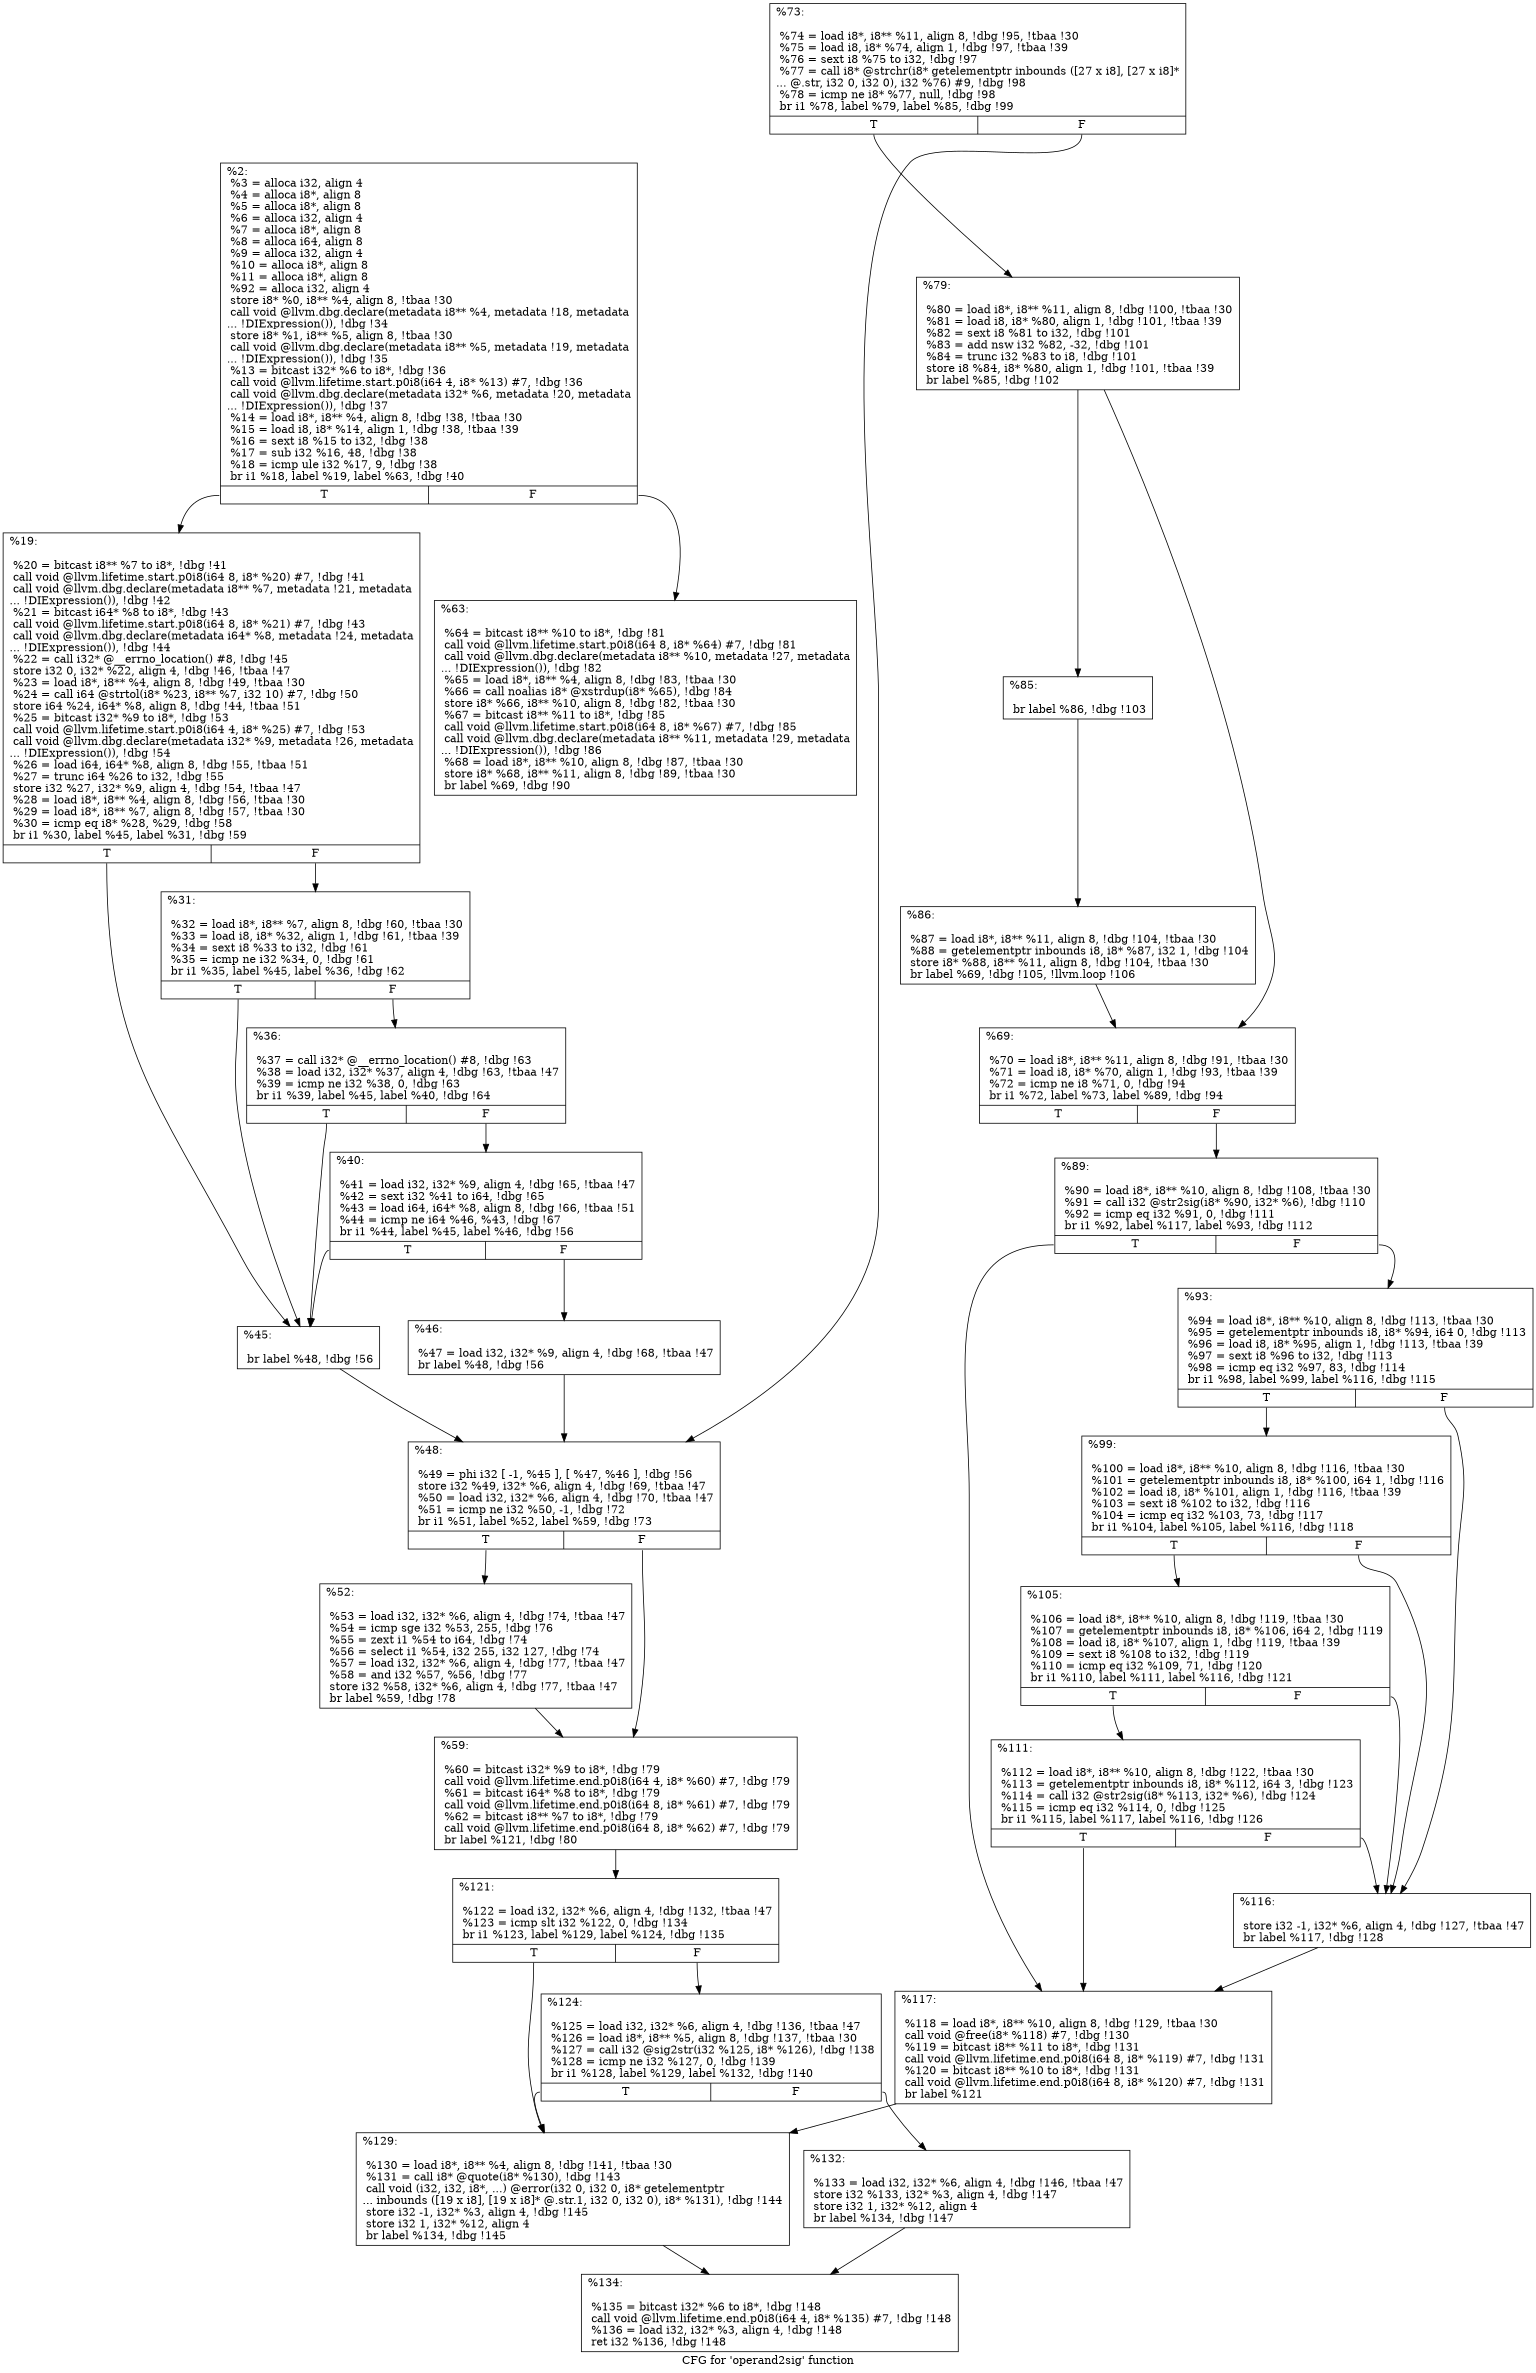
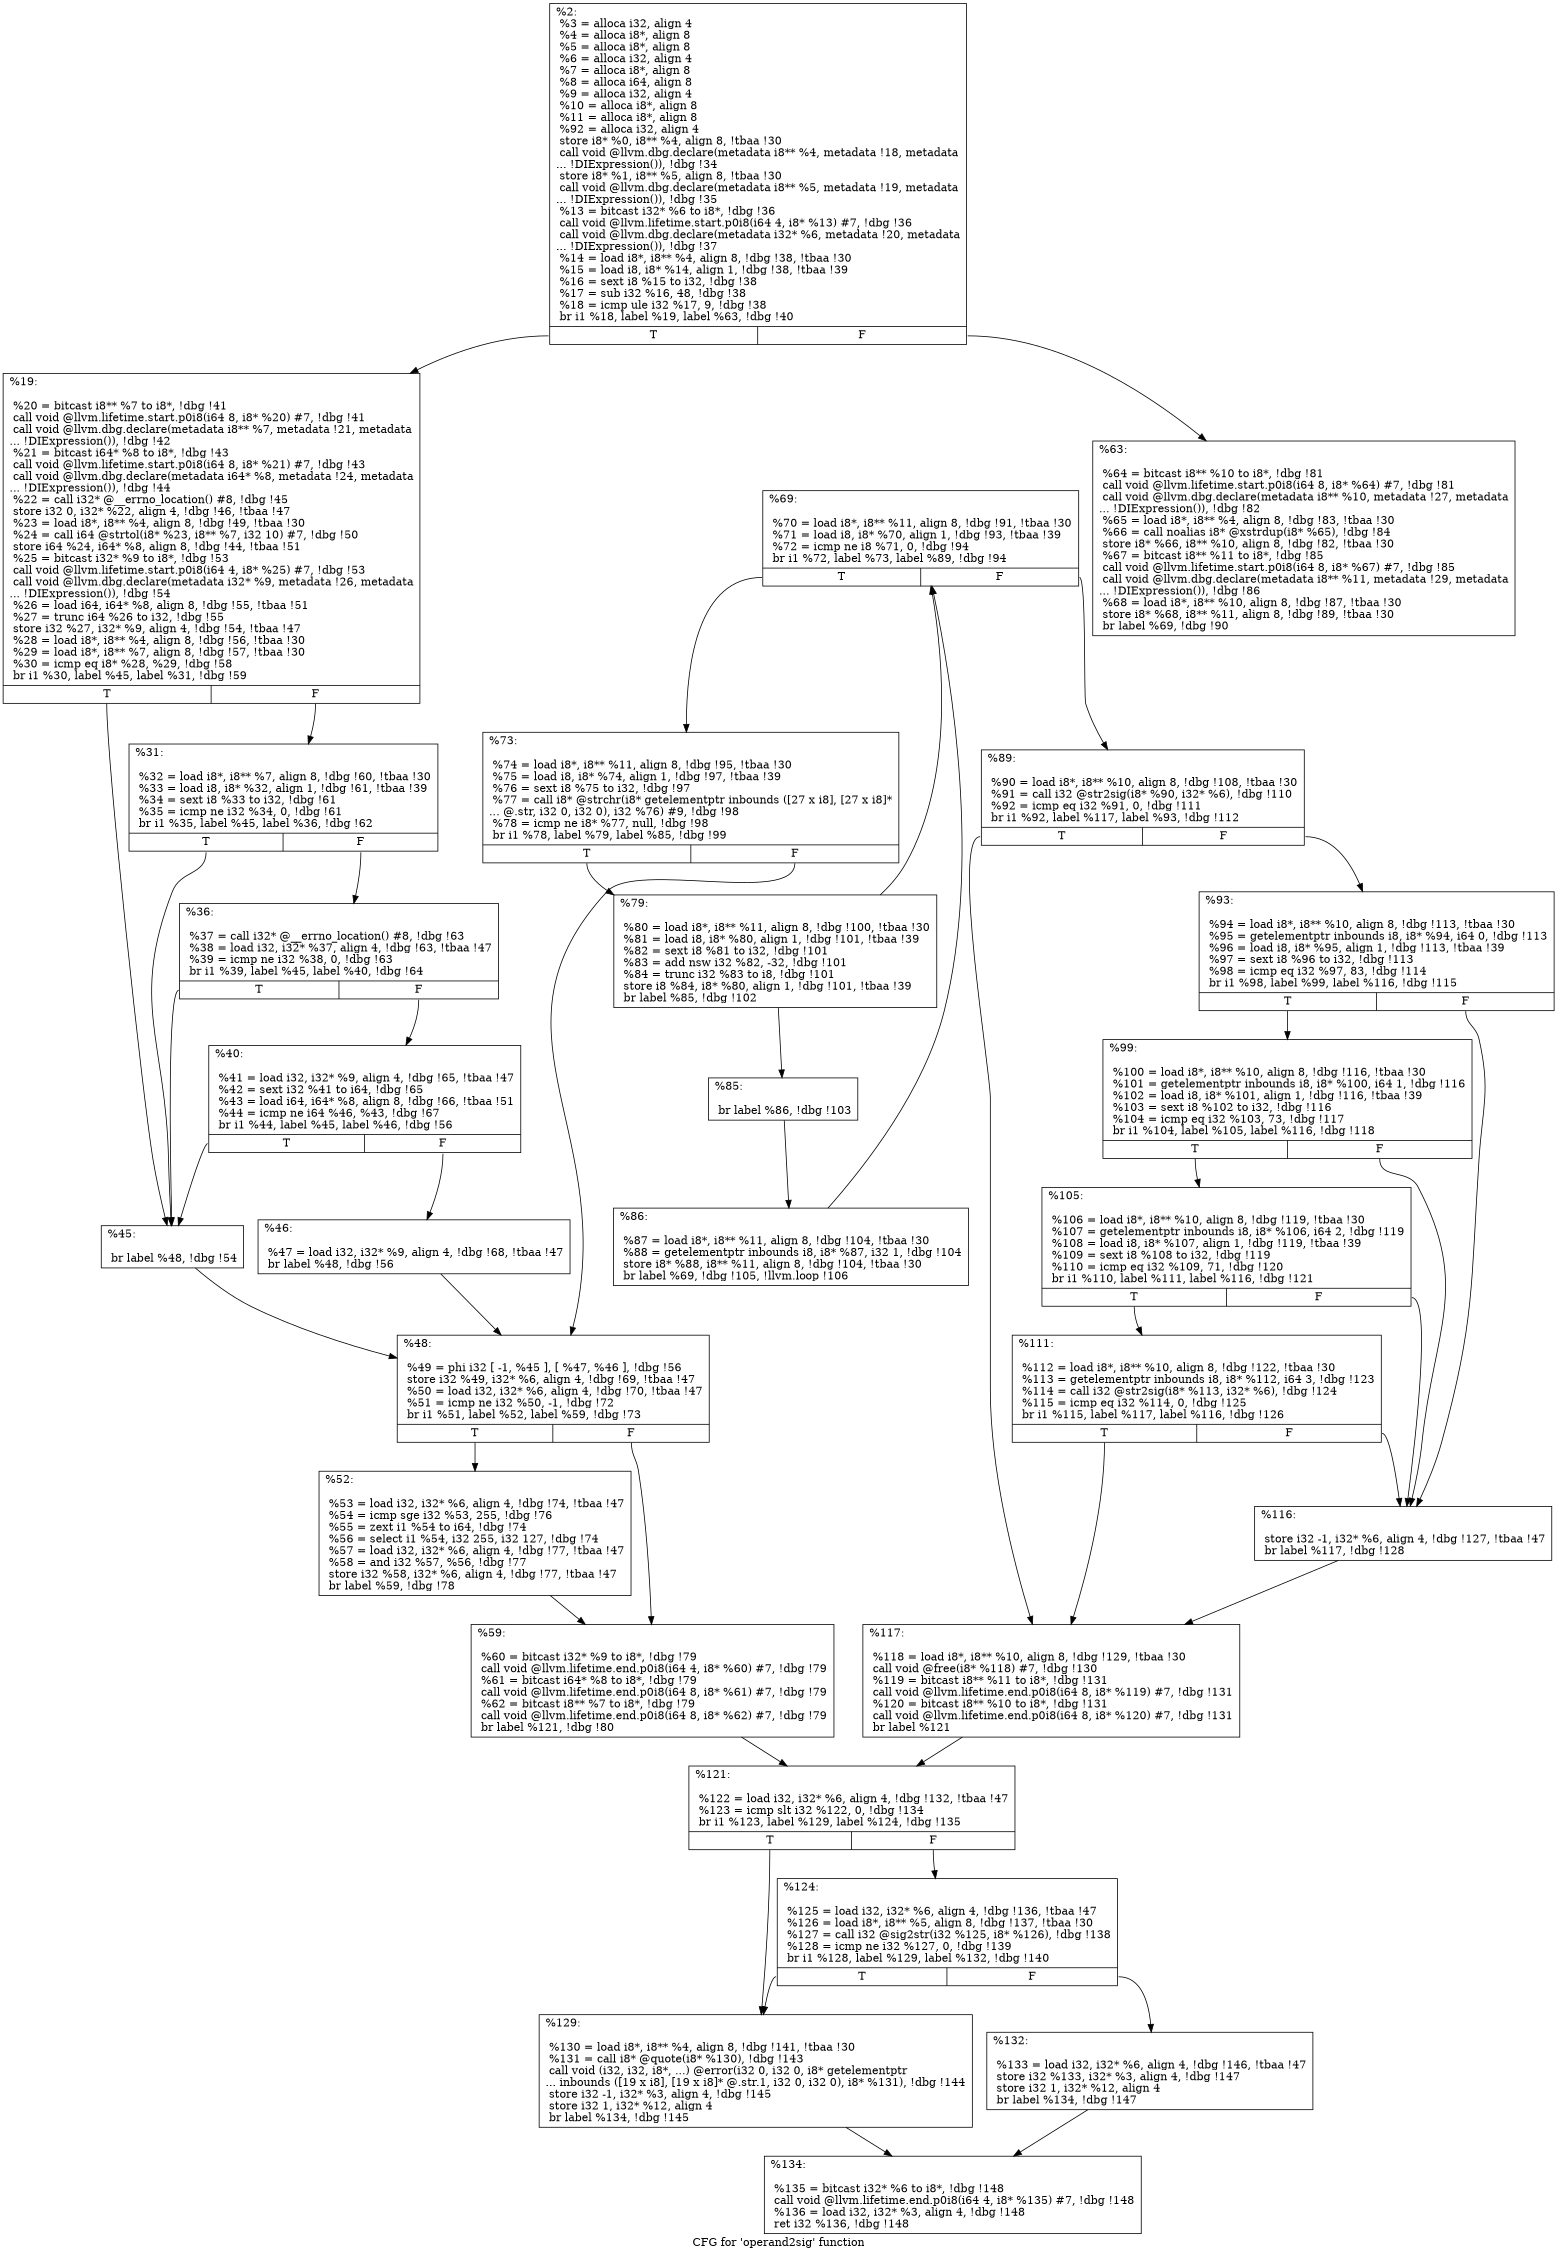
edge "%69:" -> "%73:": added
node "%45:": text "br label %48, !dbg !56" -> "br label %48, !dbg !54"
edge "%117:" -> "%129:": now "%117:" -> "%121:"
